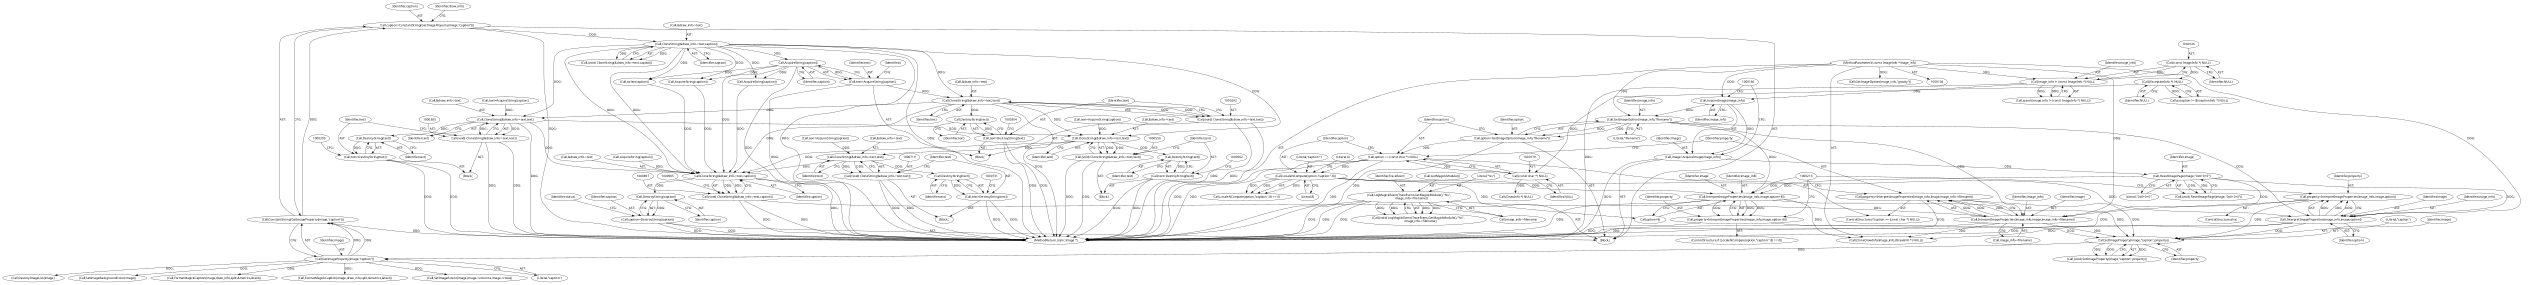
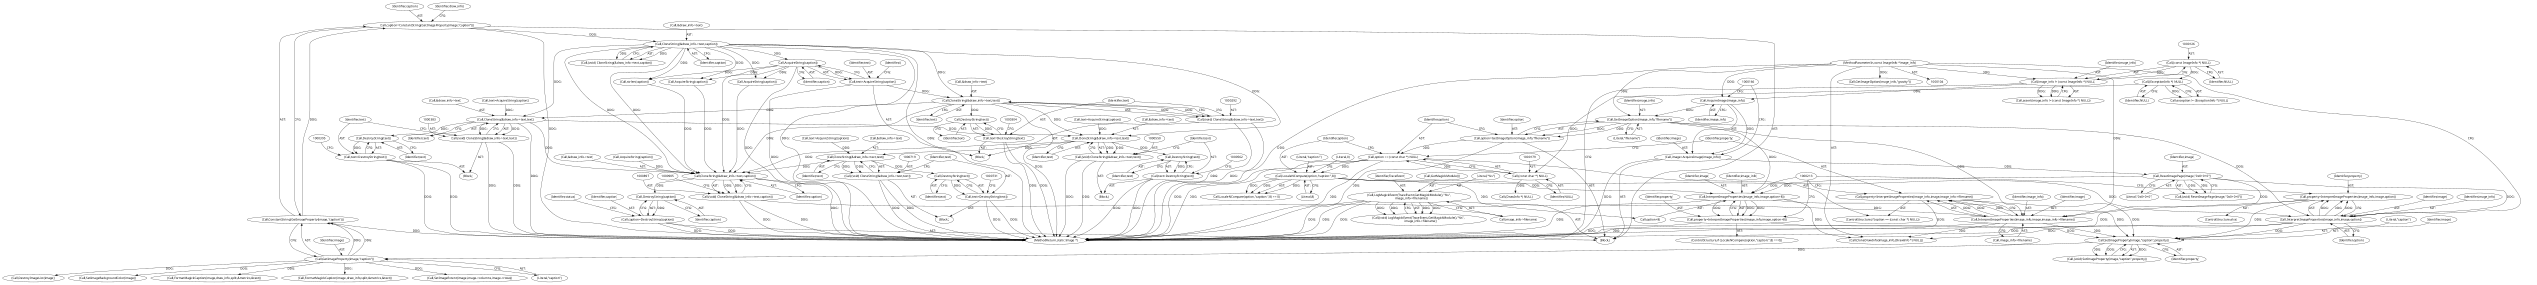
edge "(MethodParameterIn,const ImageInfo *image_info)" -> "(Call,InterpretImageProperties(image_info,image,option))": label "DDG: " -> "CFG: "
edge "(MethodParameterIn,const ImageInfo *image_info)" -> "(MethodReturn,static Image *)": label "AST: " -> "DDG: "
edge "(Call,image_info != (const ImageInfo *) NULL)" -> "(MethodReturn,static Image *)": label "DDG: " -> "CFG: "
edge "(Call,InterpretImageProperties(image_info,image,option+8))" -> "(Call,option+8)": removed, label "CFG:"
